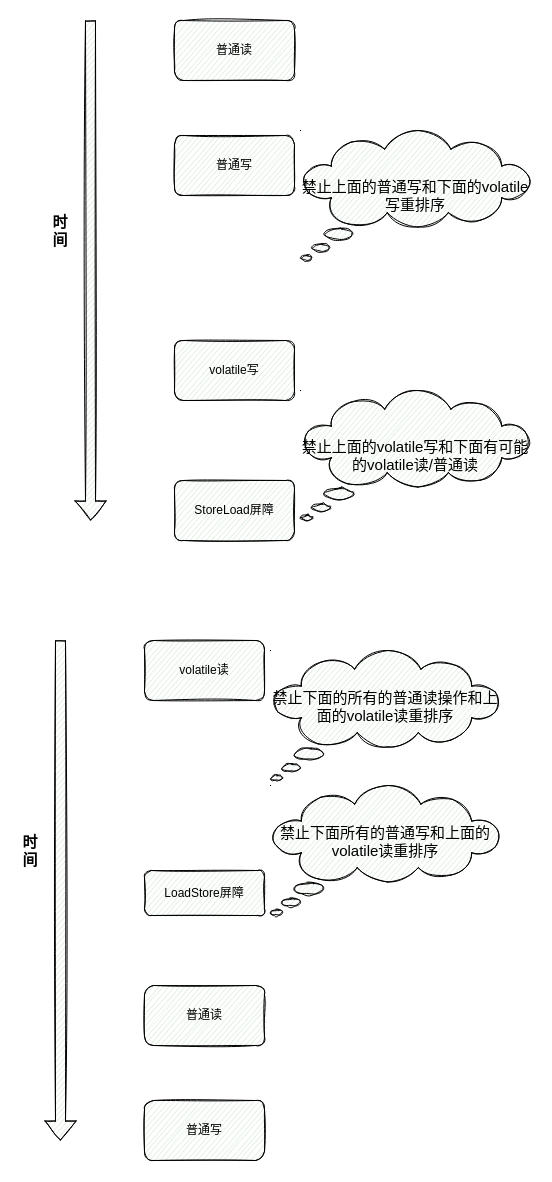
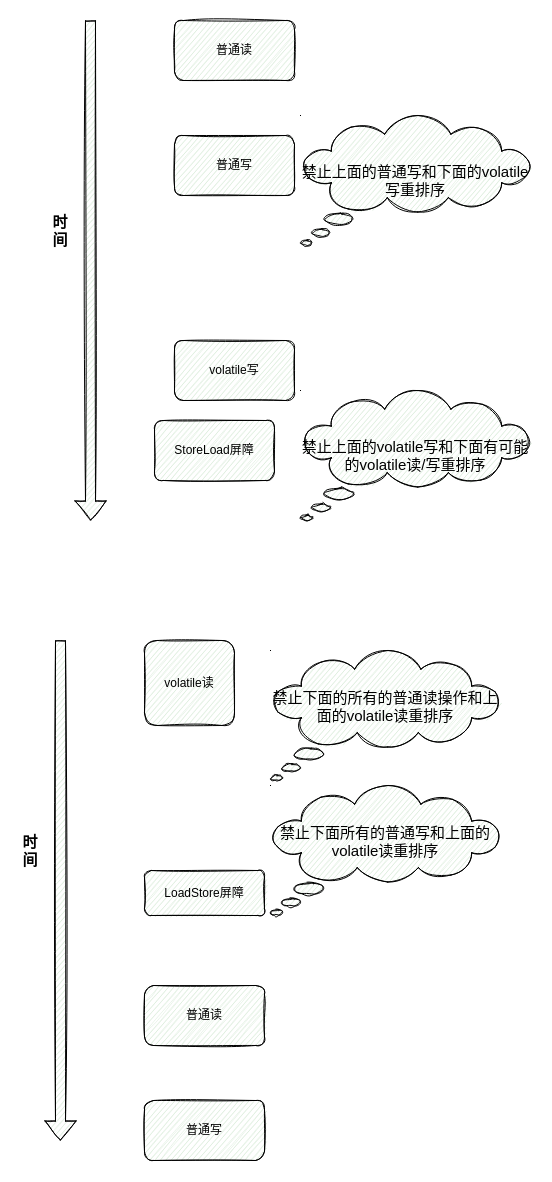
node "禁止上面的普通写和下面的volatile写重排序": moved (416, 196) -> (416, 181)
node "禁止上面的volatile写和下面有可能的volatile读/普通读": label "禁止上面的volatile写和下面有可能的volatile读/普通读" -> "禁止上面的volatile写和下面有可能的volatile读/写重排序"
node "StoreLoad屏障": moved (235, 511) -> (215, 451)
node "volatile读": size 120x60 -> 90x85
